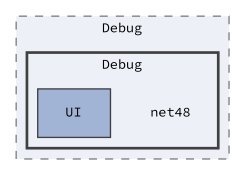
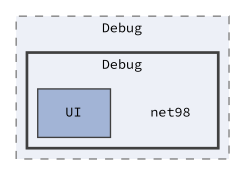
node "net48": label "net48" -> "net98"
